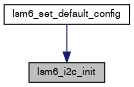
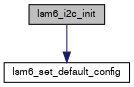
edge "lsm6_set_default_config" -> "lsm6_i2c_init": reversed
